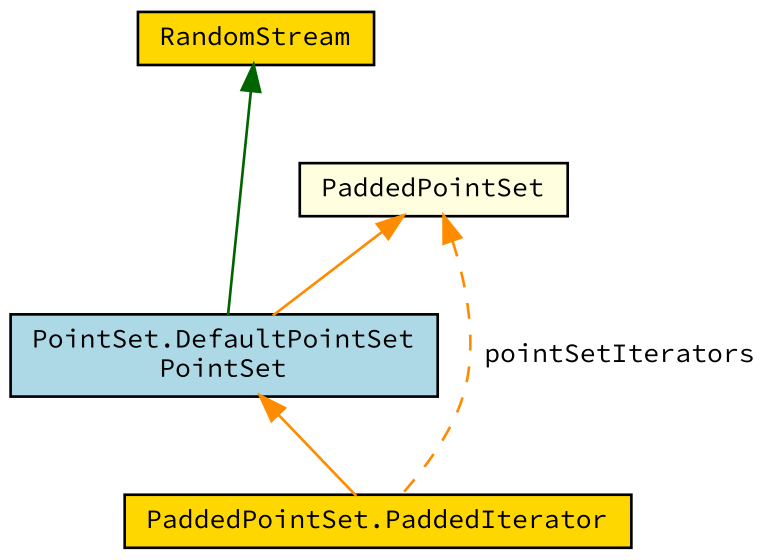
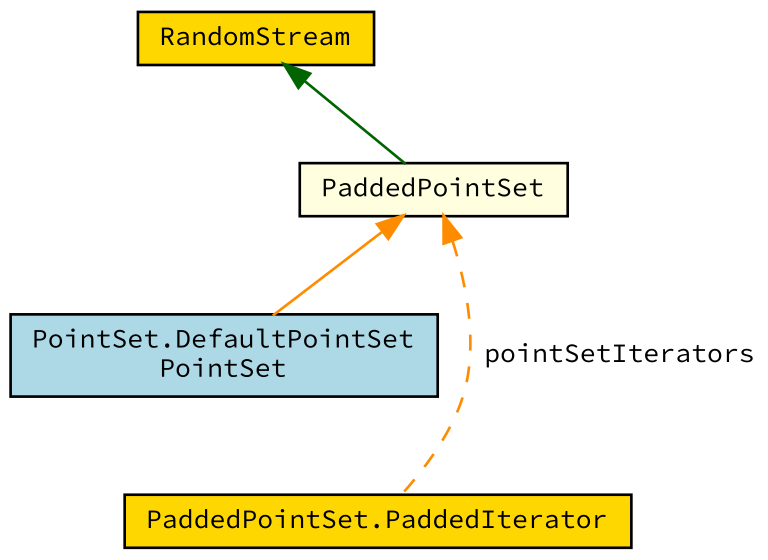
edge "PointSet.DefaultPointSet PointSet" -> "RandomStream": now "PaddedPointSet" -> "RandomStream"
edge "PaddedPointSet.PaddedIterator" -> "PointSet.DefaultPointSet PointSet": removed
